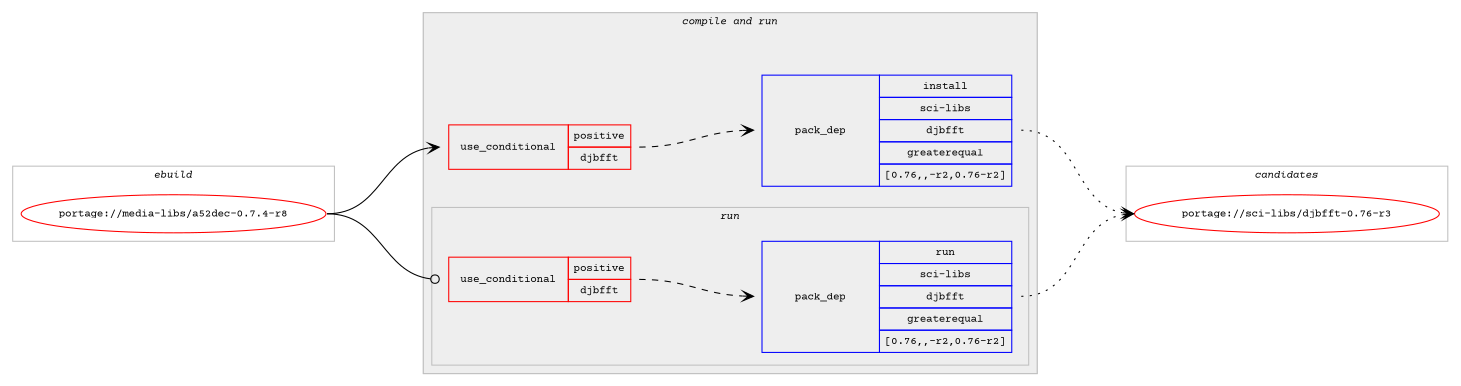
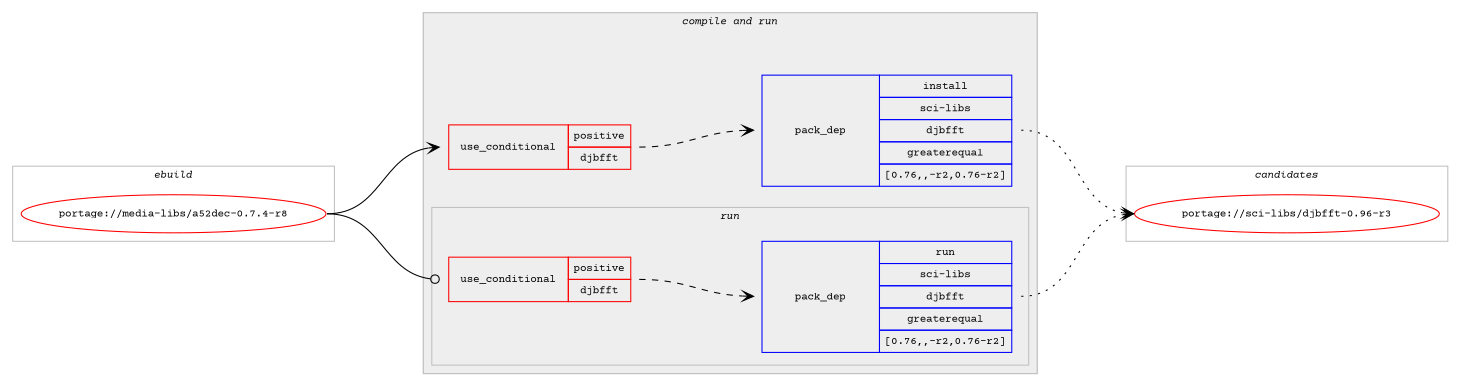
node "portage://sci-libs/djbfft-0.76-r3": label "portage://sci-libs/djbfft-0.76-r3" -> "portage://sci-libs/djbfft-0.96-r3"
